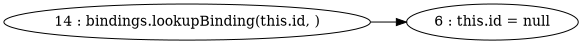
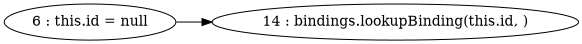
edge "14 : bindings.lookupBinding(this.id, )" -> "6 : this.id = null": reversed
